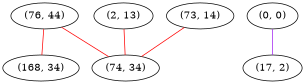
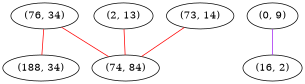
node "(76, 44)": label "(76, 44)" -> "(76, 34)"
node "(0, 0)": label "(0, 0)" -> "(0, 9)"
node "(168, 34)": label "(168, 34)" -> "(188, 34)"
node "(74, 34)": label "(74, 34)" -> "(74, 84)"
node "(17, 2)": label "(17, 2)" -> "(16, 2)"
